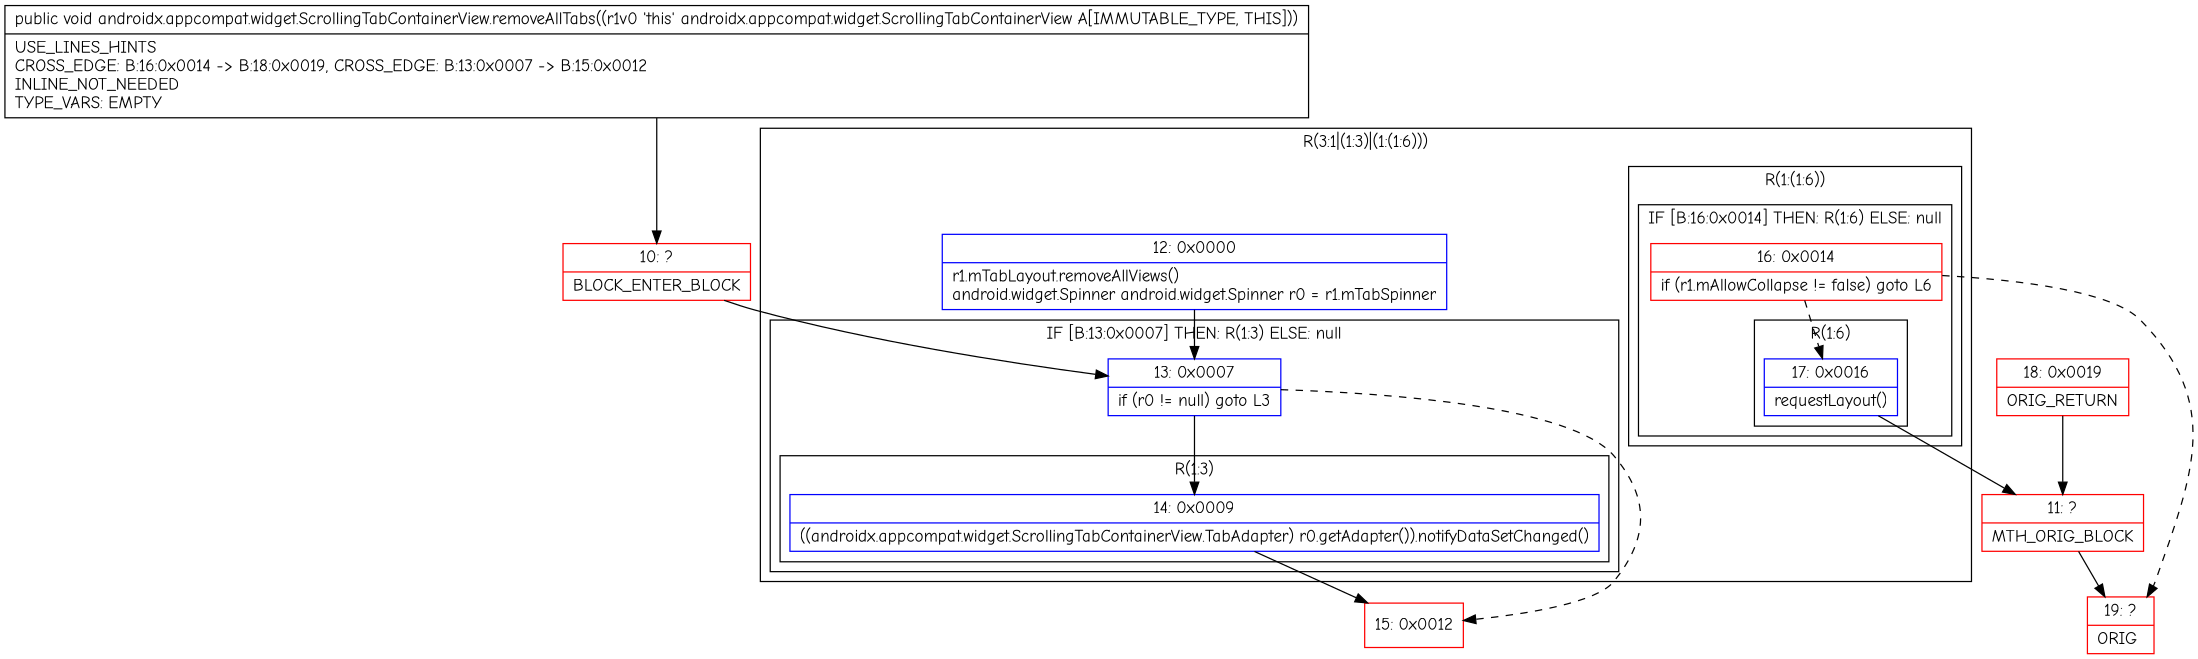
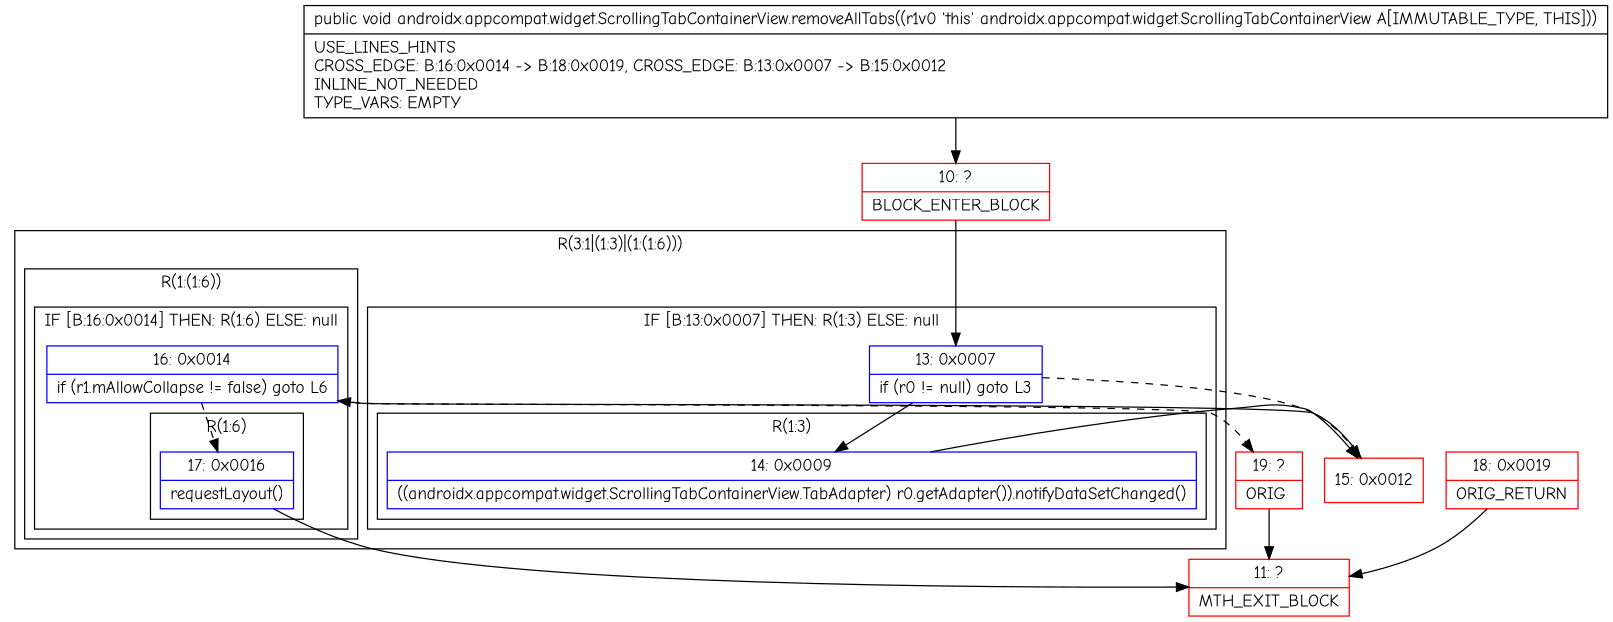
node "12: 0x0000": removed
node "16: 0x0014": color red -> blue
edge "15: 0x0012" -> "16: 0x0014": added
node "11: ?": text "MTH_ORIG_BLOCK" -> "MTH_EXIT_BLOCK"
edge "11: ?" -> "19: ?": reversed
